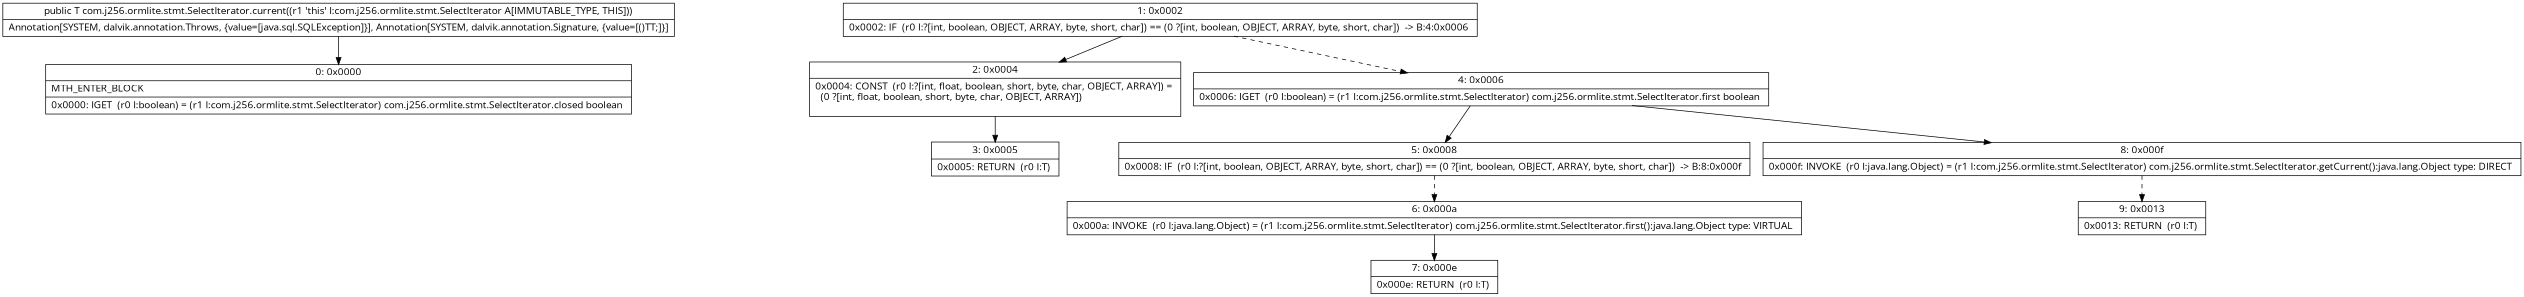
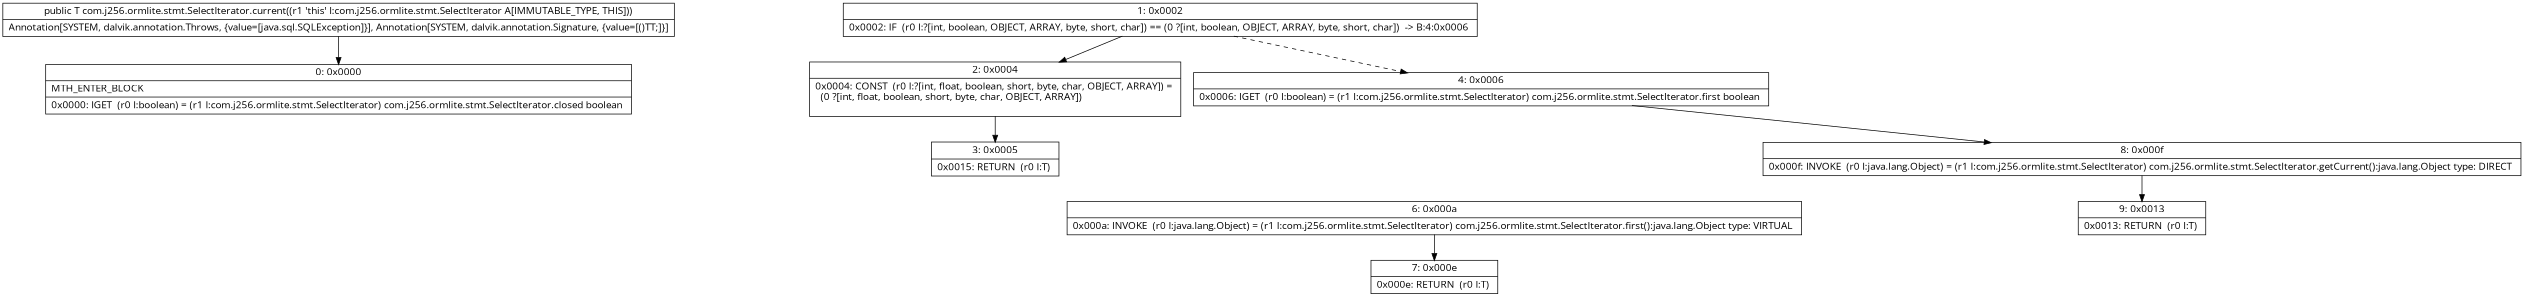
node "5: 0x0008": removed
node "3: 0x0005": text "0x0005: RETURN  (r0 I:T)" -> "0x0015: RETURN  (r0 I:T)"
edge "8: 0x000f" -> "9: 0x0013": style dashed -> solid
